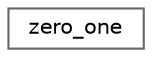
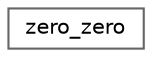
node "zero_one": label "zero_one" -> "zero_zero"
